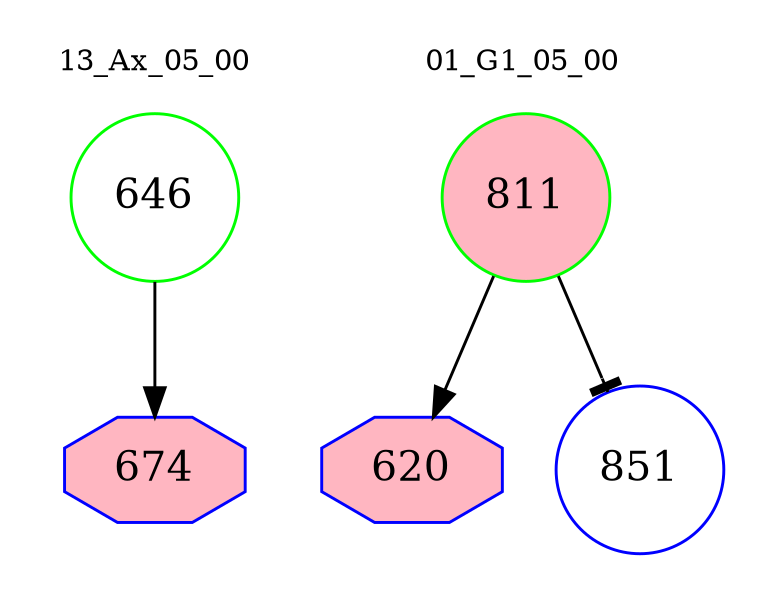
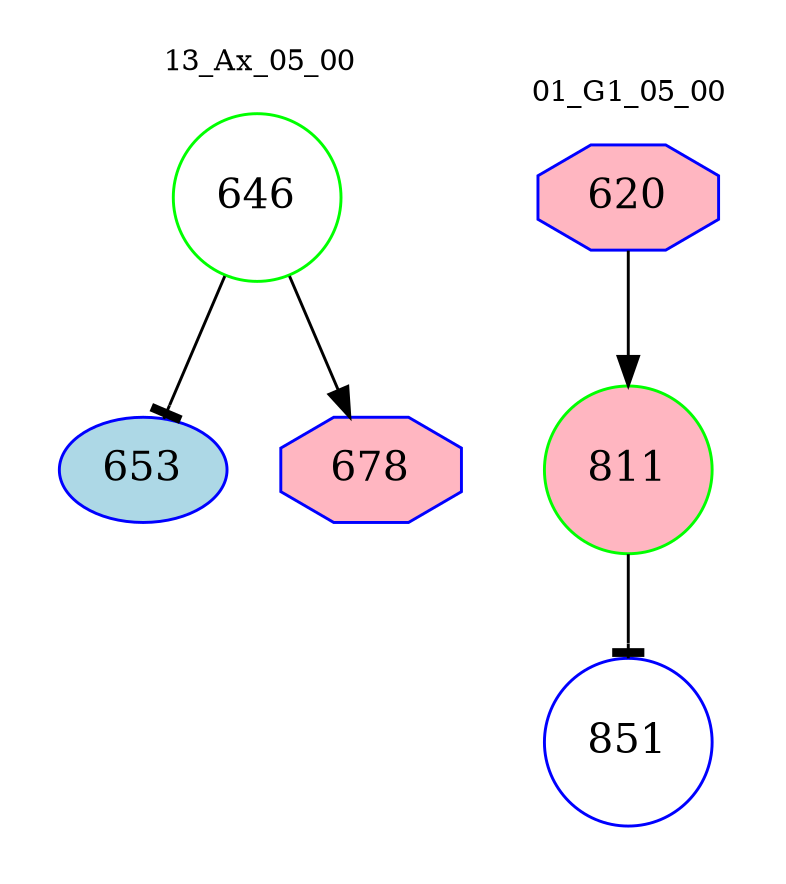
edge "811" -> "620": reversed
node "653": added
node "674": label "674" -> "678"
